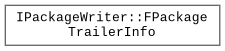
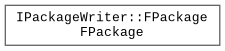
node "IPackageWriter::FPackage TrailerInfo": label "IPackageWriter::FPackage TrailerInfo" -> "IPackageWriter::FPackage FPackage"
